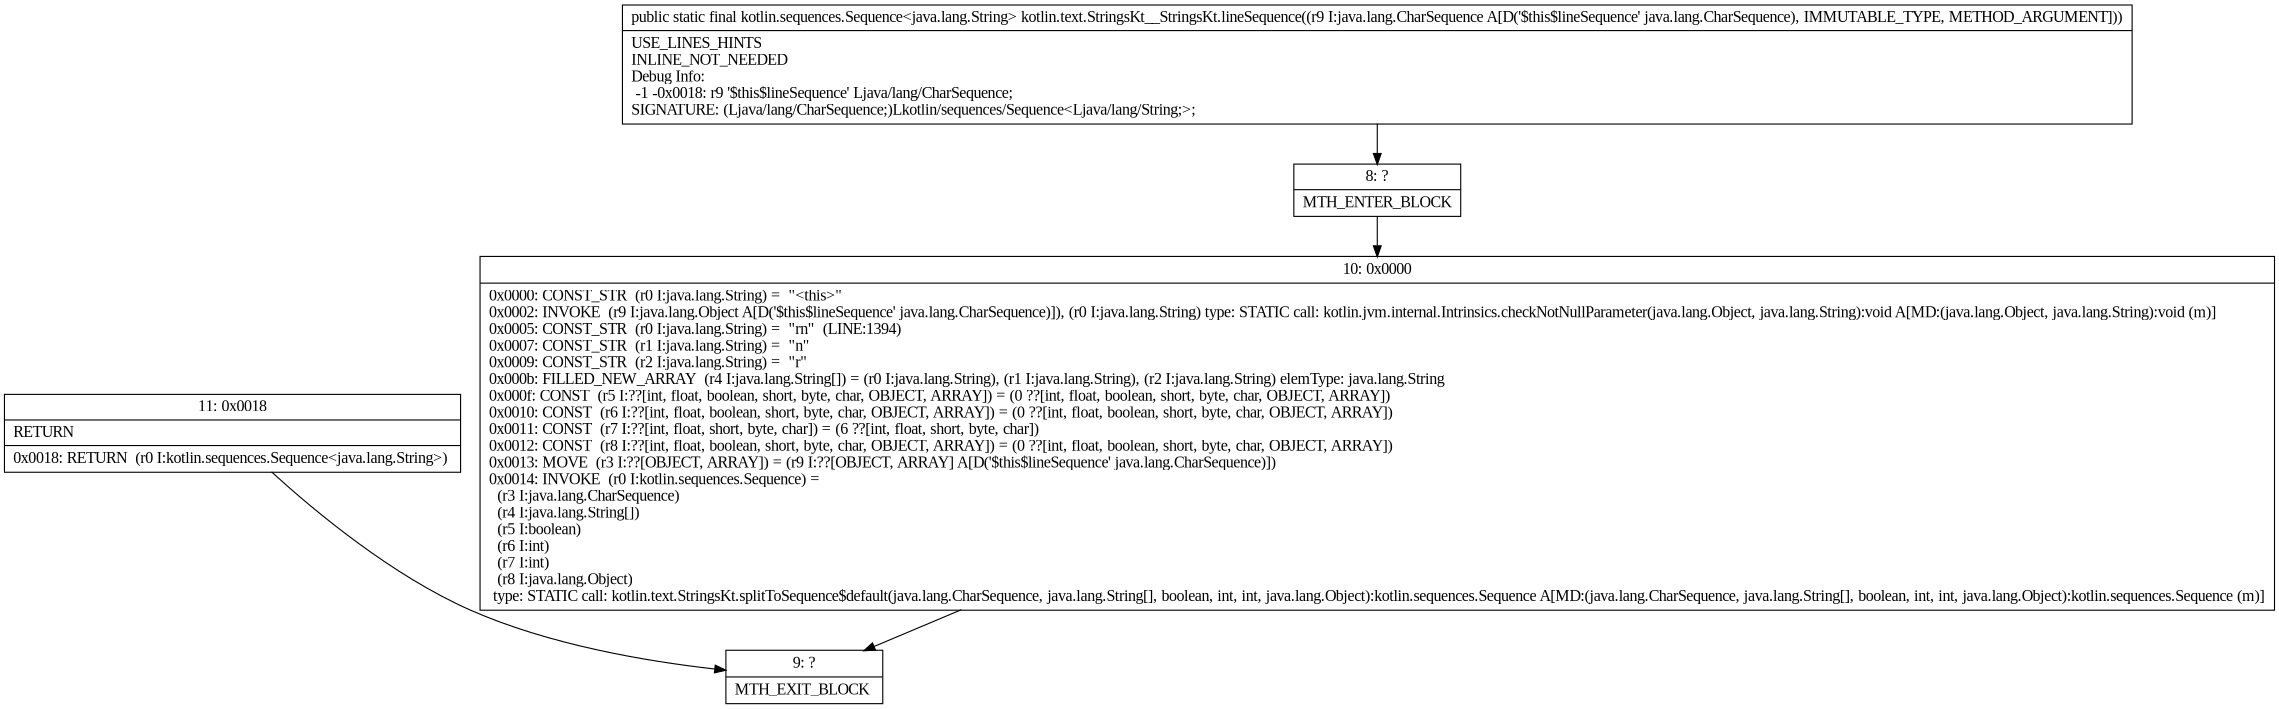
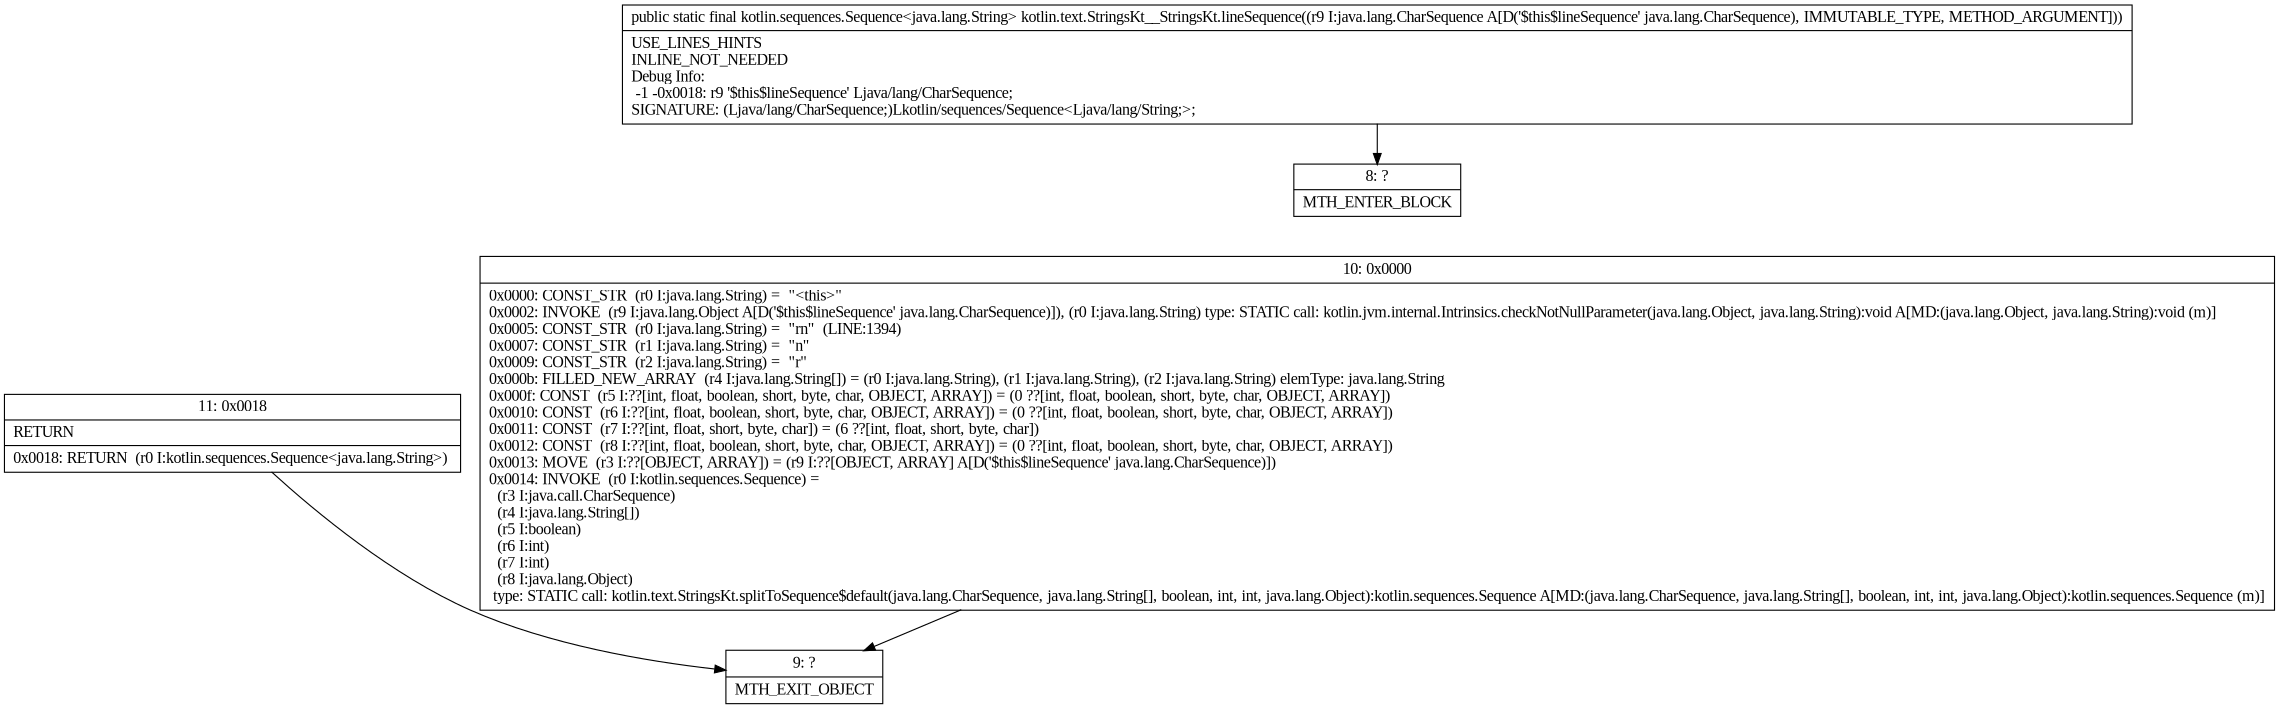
edge "8: ?" -> "10: 0x0000": removed
node "10: 0x0000": text "(r3 I:java.lang.CharSequence)" -> "(r3 I:java.call.CharSequence)"
node "9: ?": text "MTH_EXIT_BLOCK" -> "MTH_EXIT_OBJECT"
